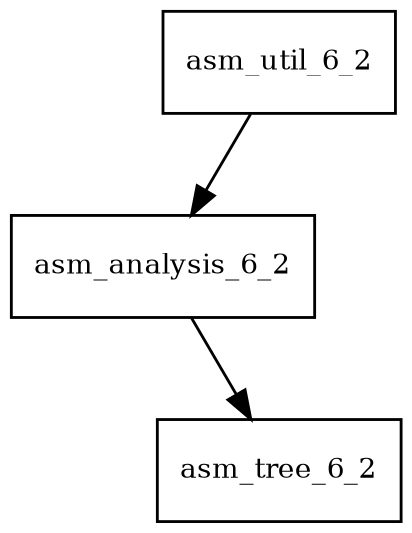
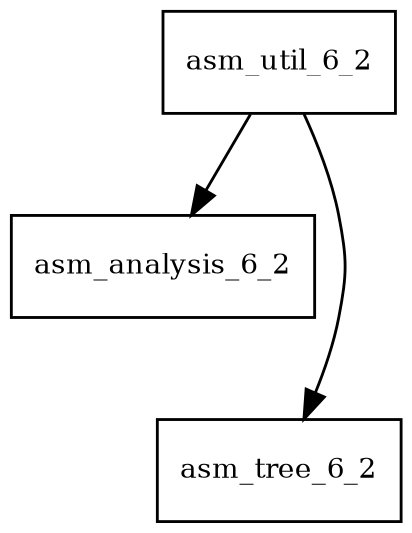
edge "asm_analysis_6_2" -> "asm_tree_6_2": now "asm_util_6_2" -> "asm_tree_6_2"
